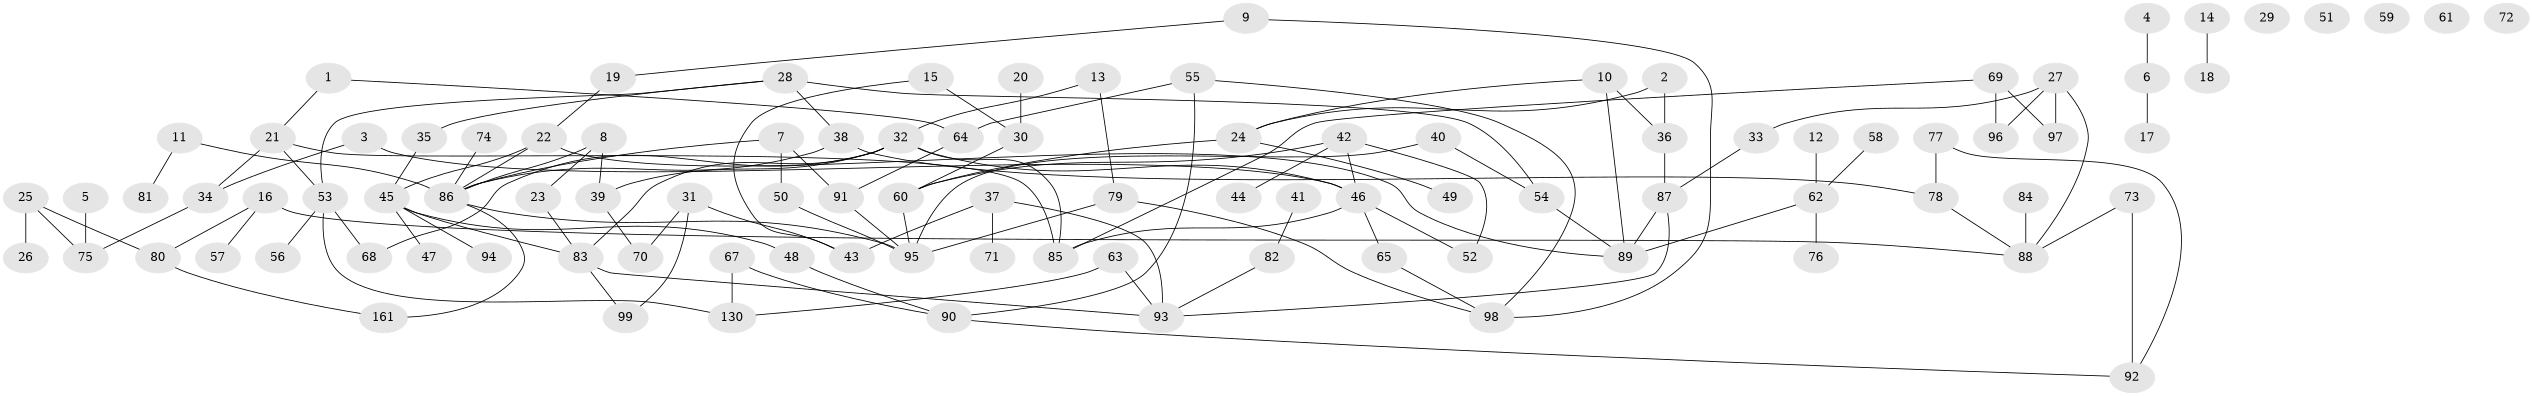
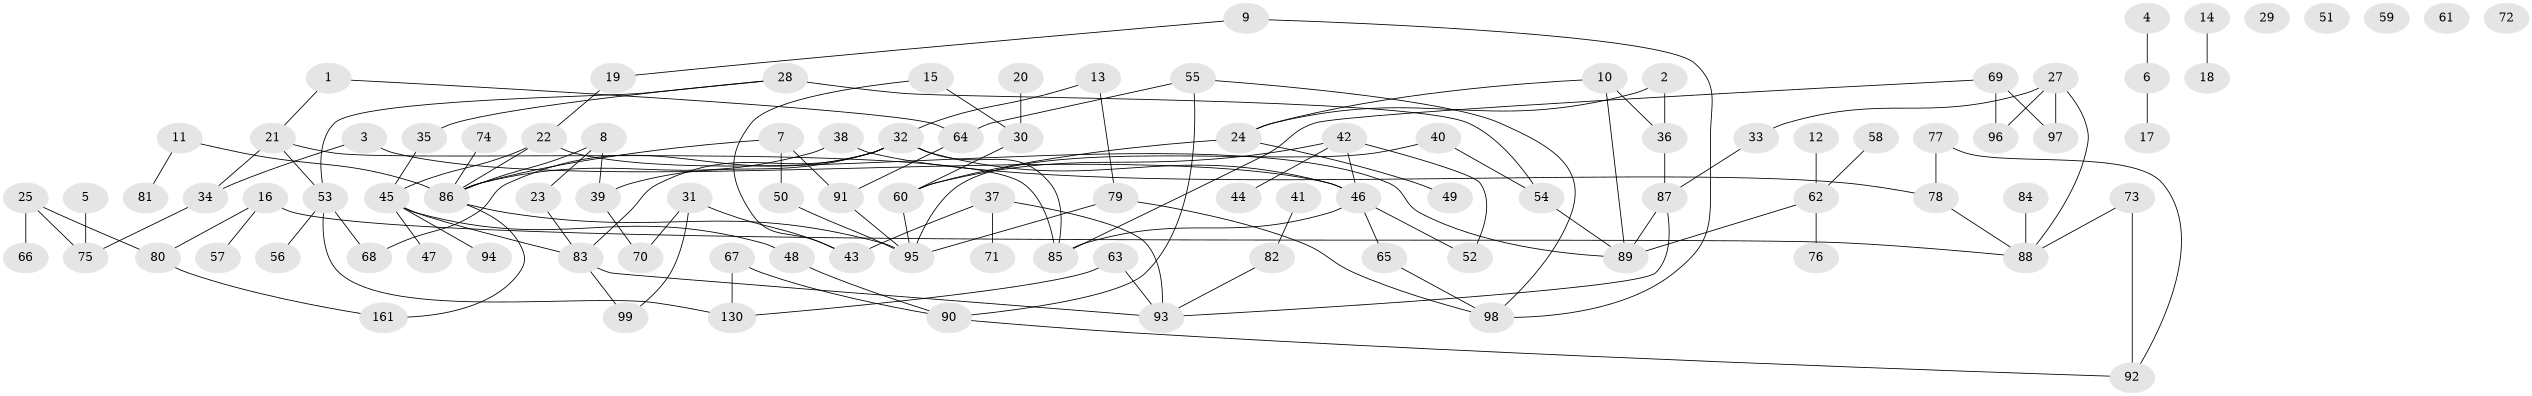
edge "28" -- "38": removed
node "26": label "26" -> "66"
